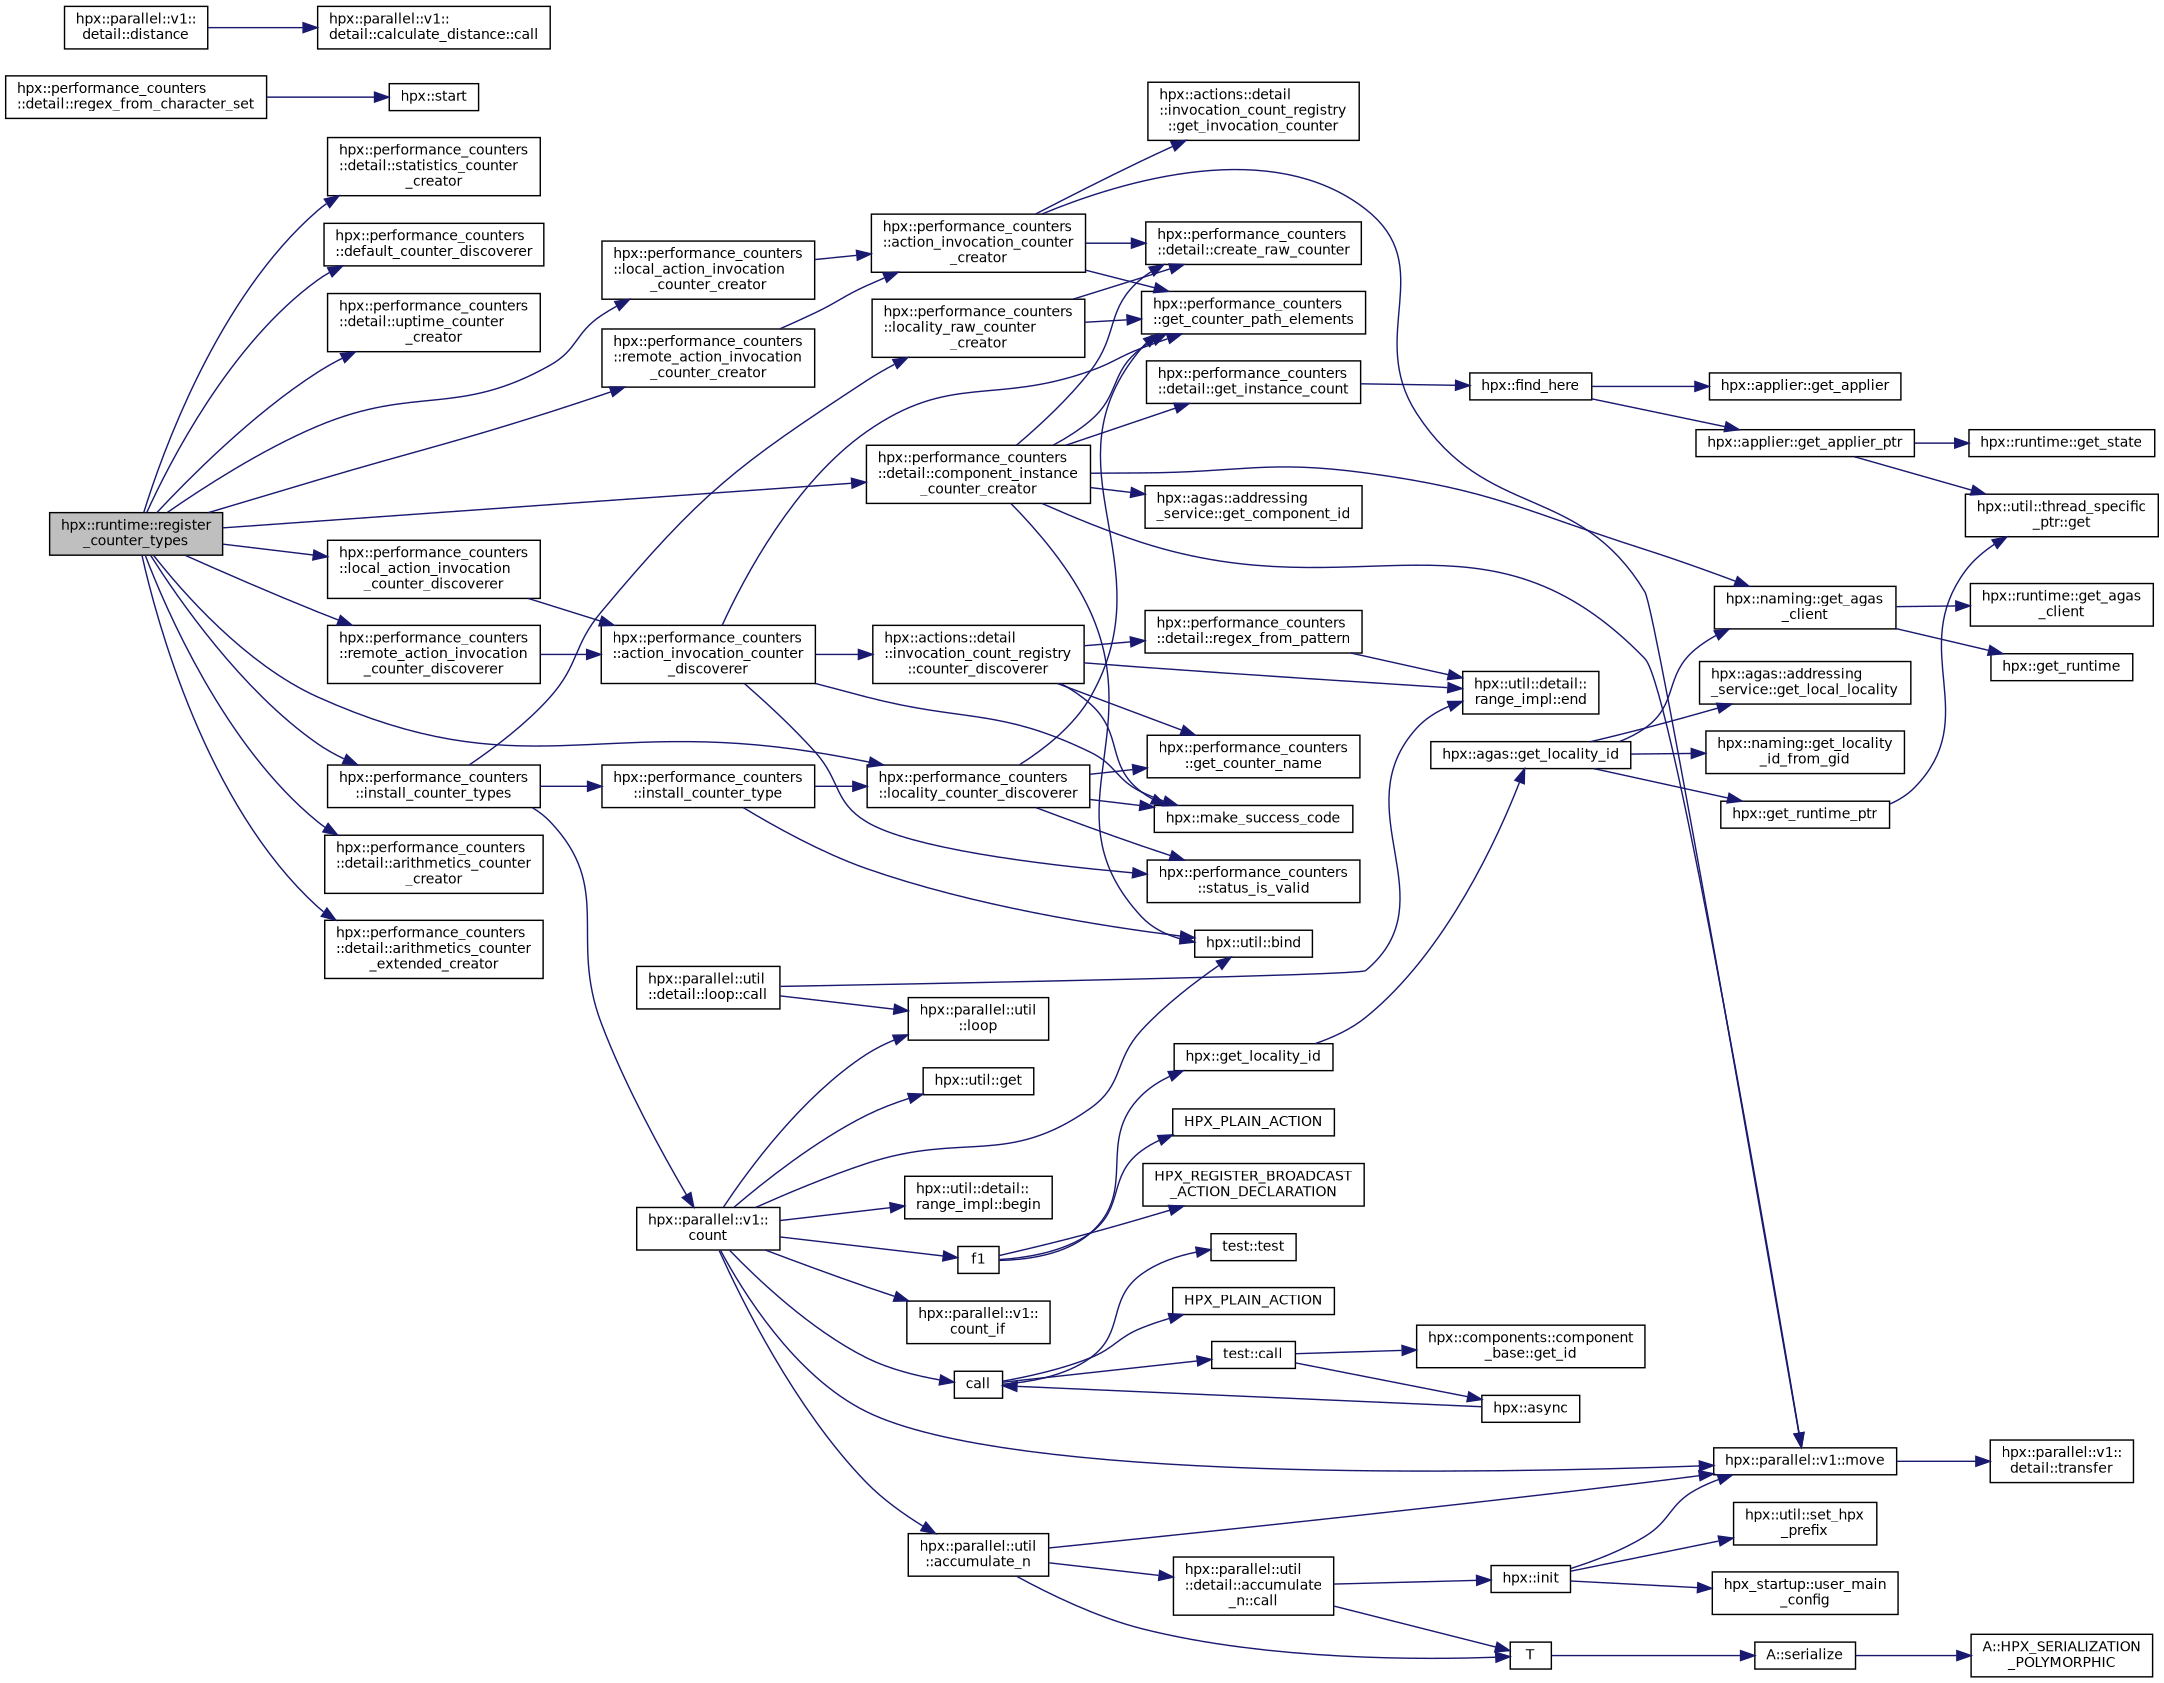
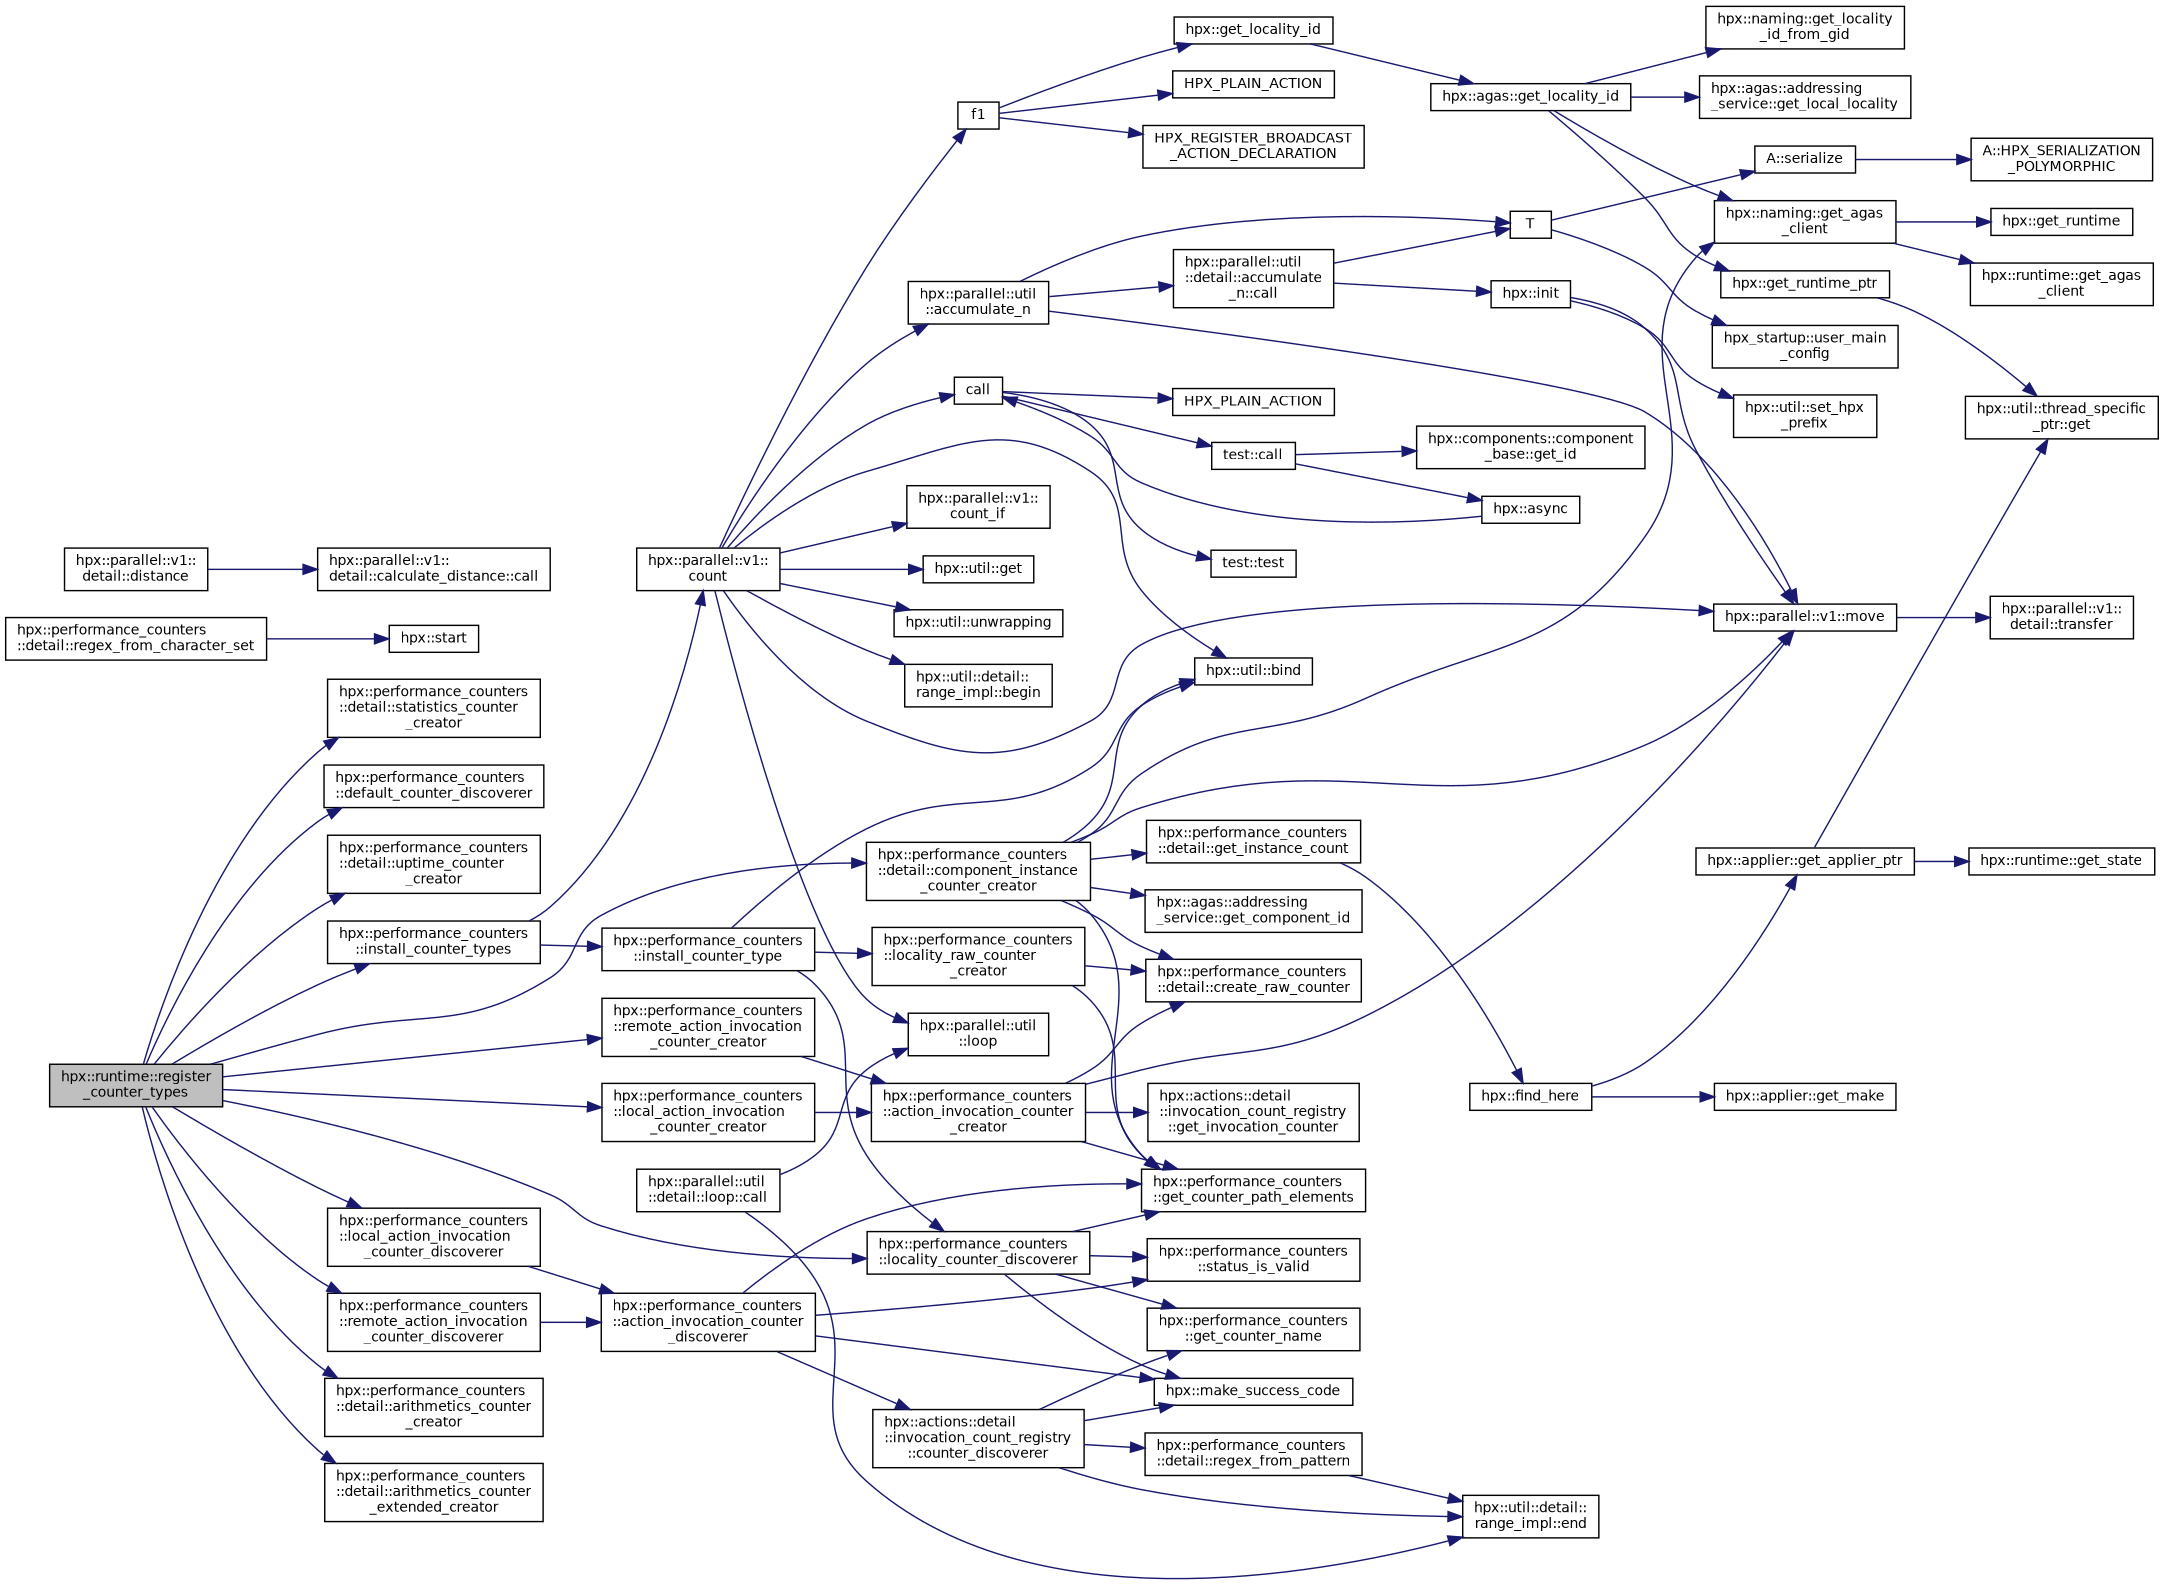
node "hpx::applier::get_applier": label "hpx::applier::get_applier" -> "hpx::applier::get_make"
edge "hpx::performance_counters ::install_counter_types" -> "hpx::performance_counters ::locality_raw_counter _creator": now "hpx::performance_counters ::install_counter_type" -> "hpx::performance_counters ::locality_raw_counter _creator"
node "hpx::util::unwrapping": added
edge "hpx::init" -> "hpx_startup::user_main _config": now "T" -> "hpx_startup::user_main _config"
